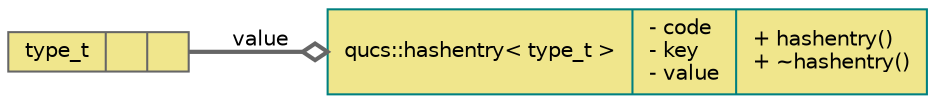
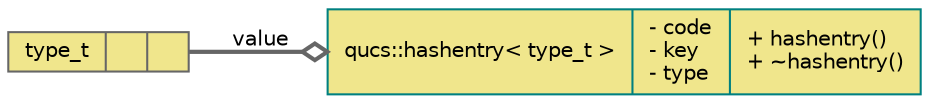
node "qucs::hashentry< type_t >": text "- value" -> "- type"
